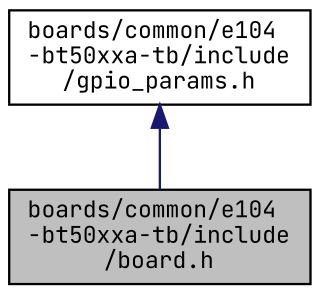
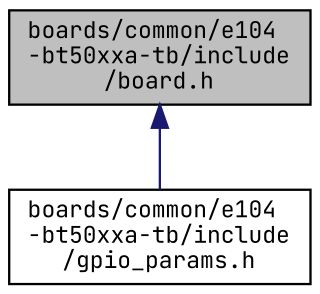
edge "boards/common/e104 -bt50xxa-tb/include /board.h" -> "boards/common/e104 -bt50xxa-tb/include /gpio_params.h": reversed
